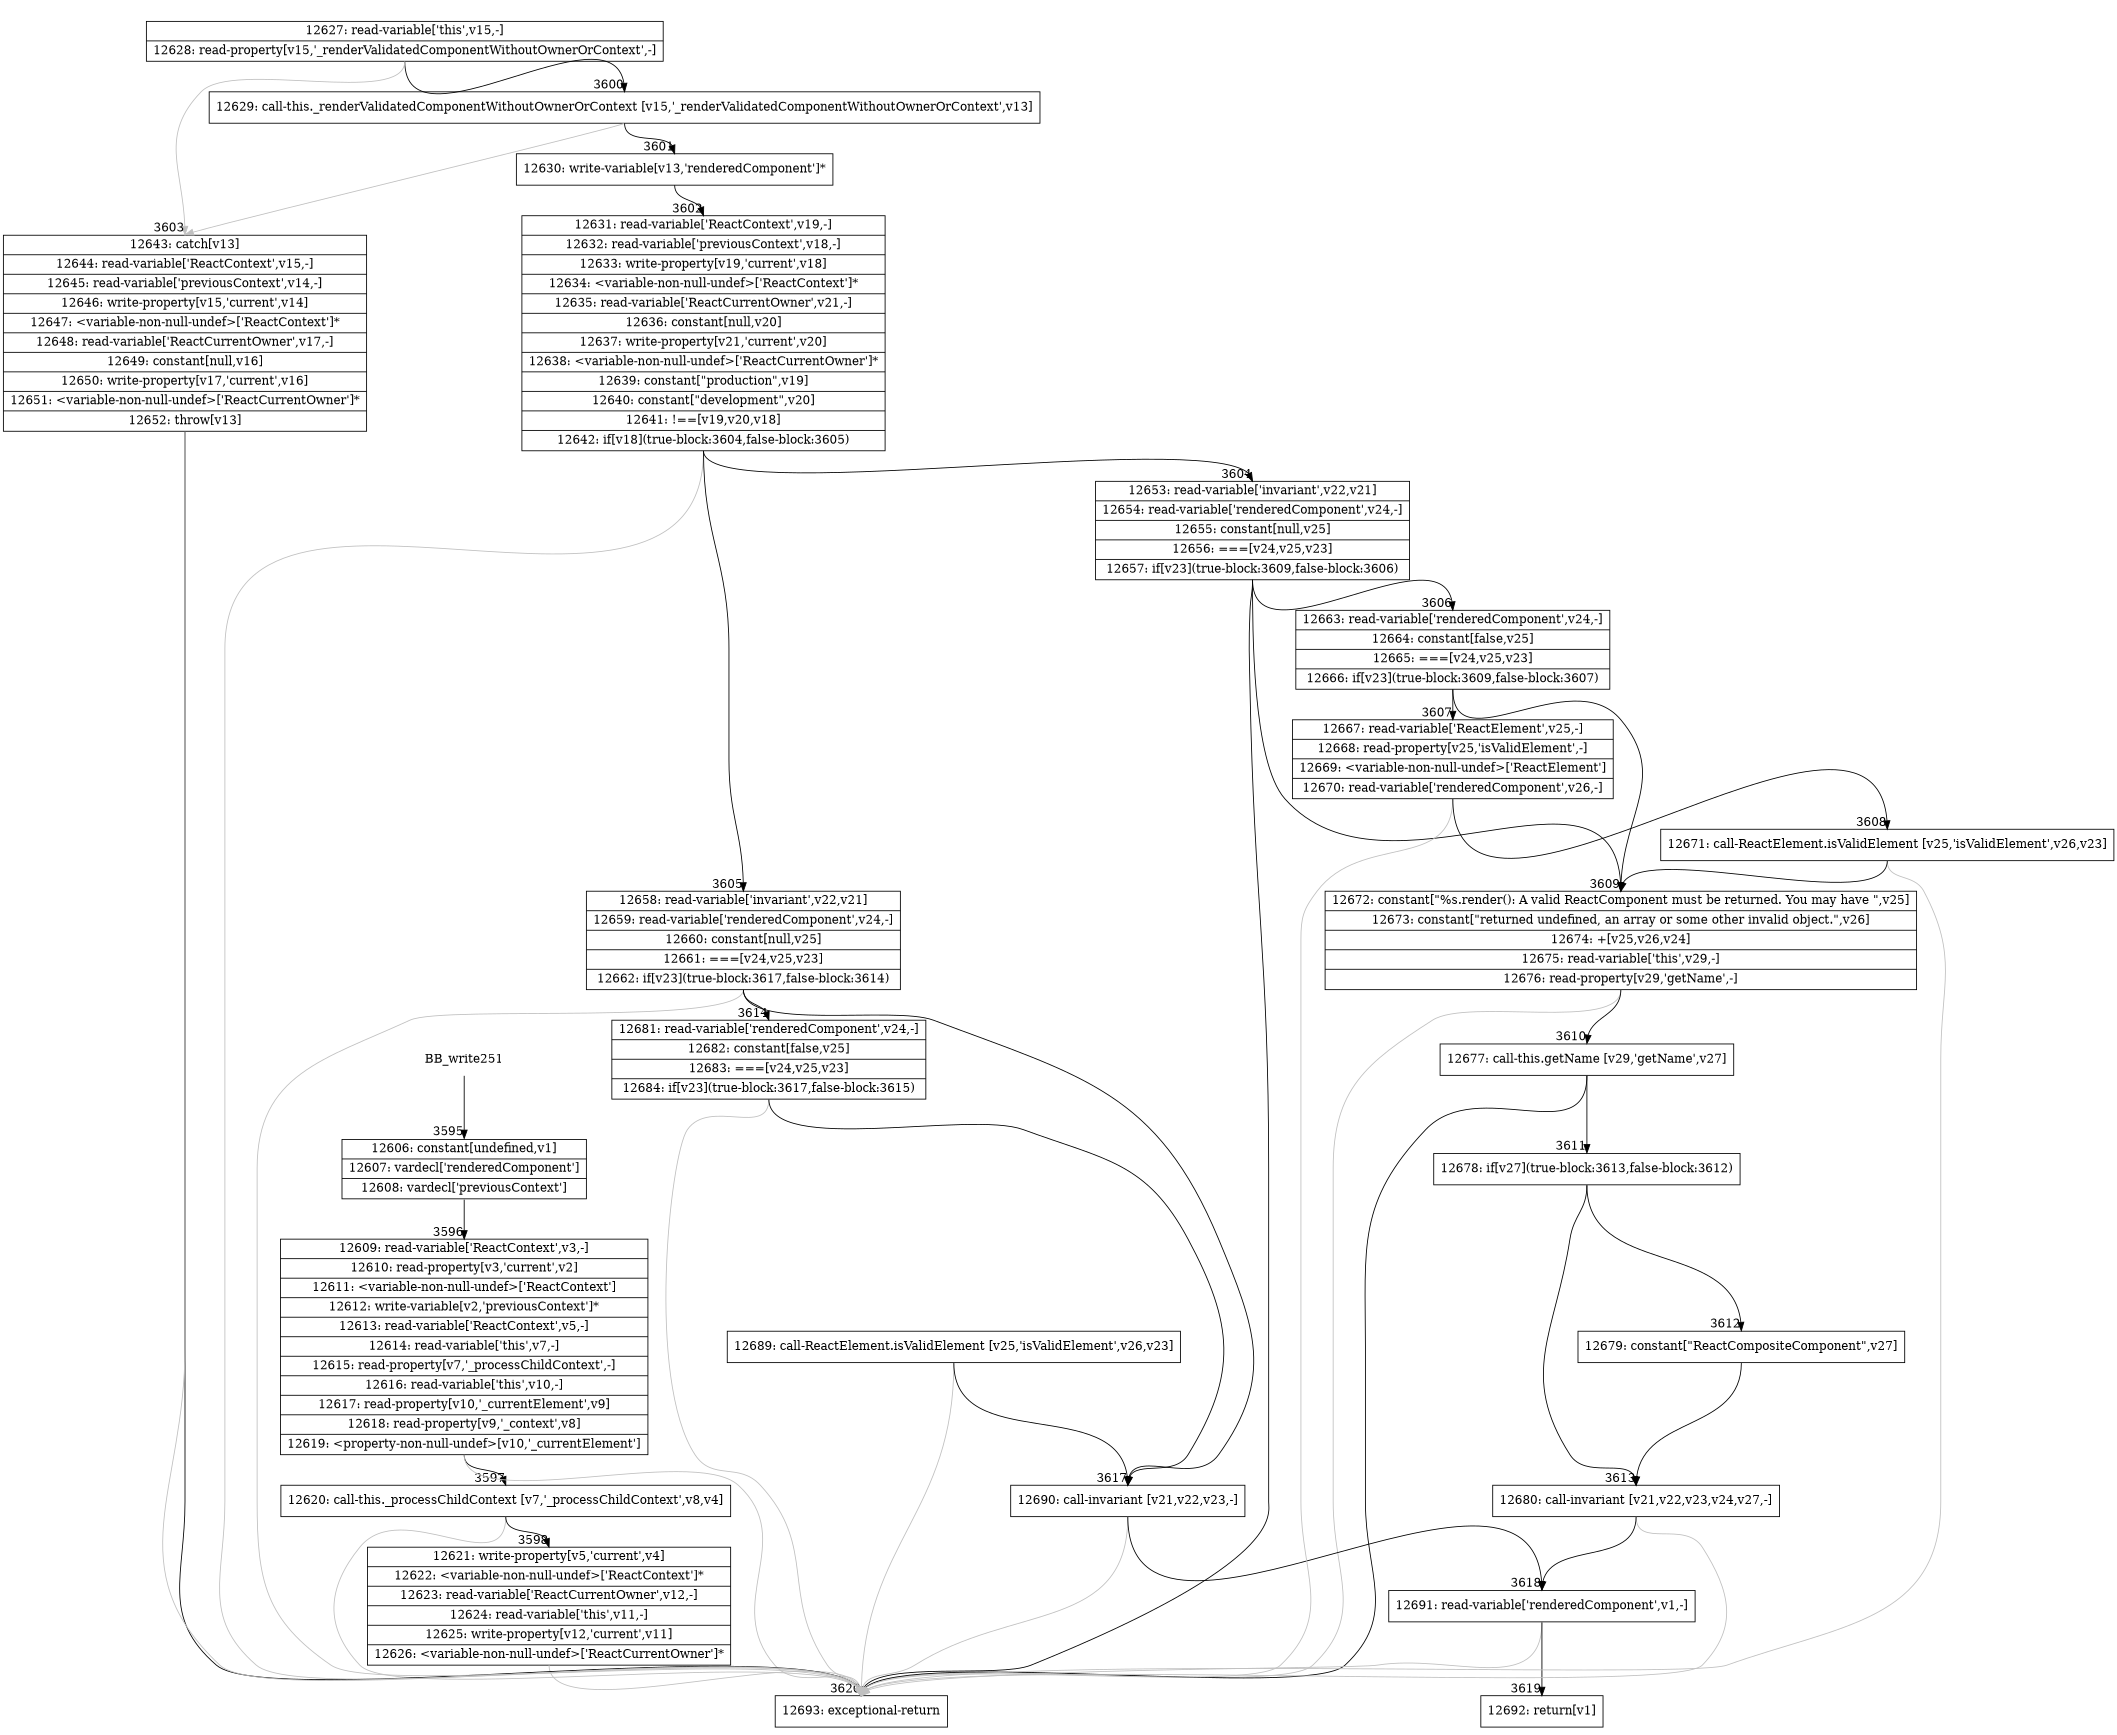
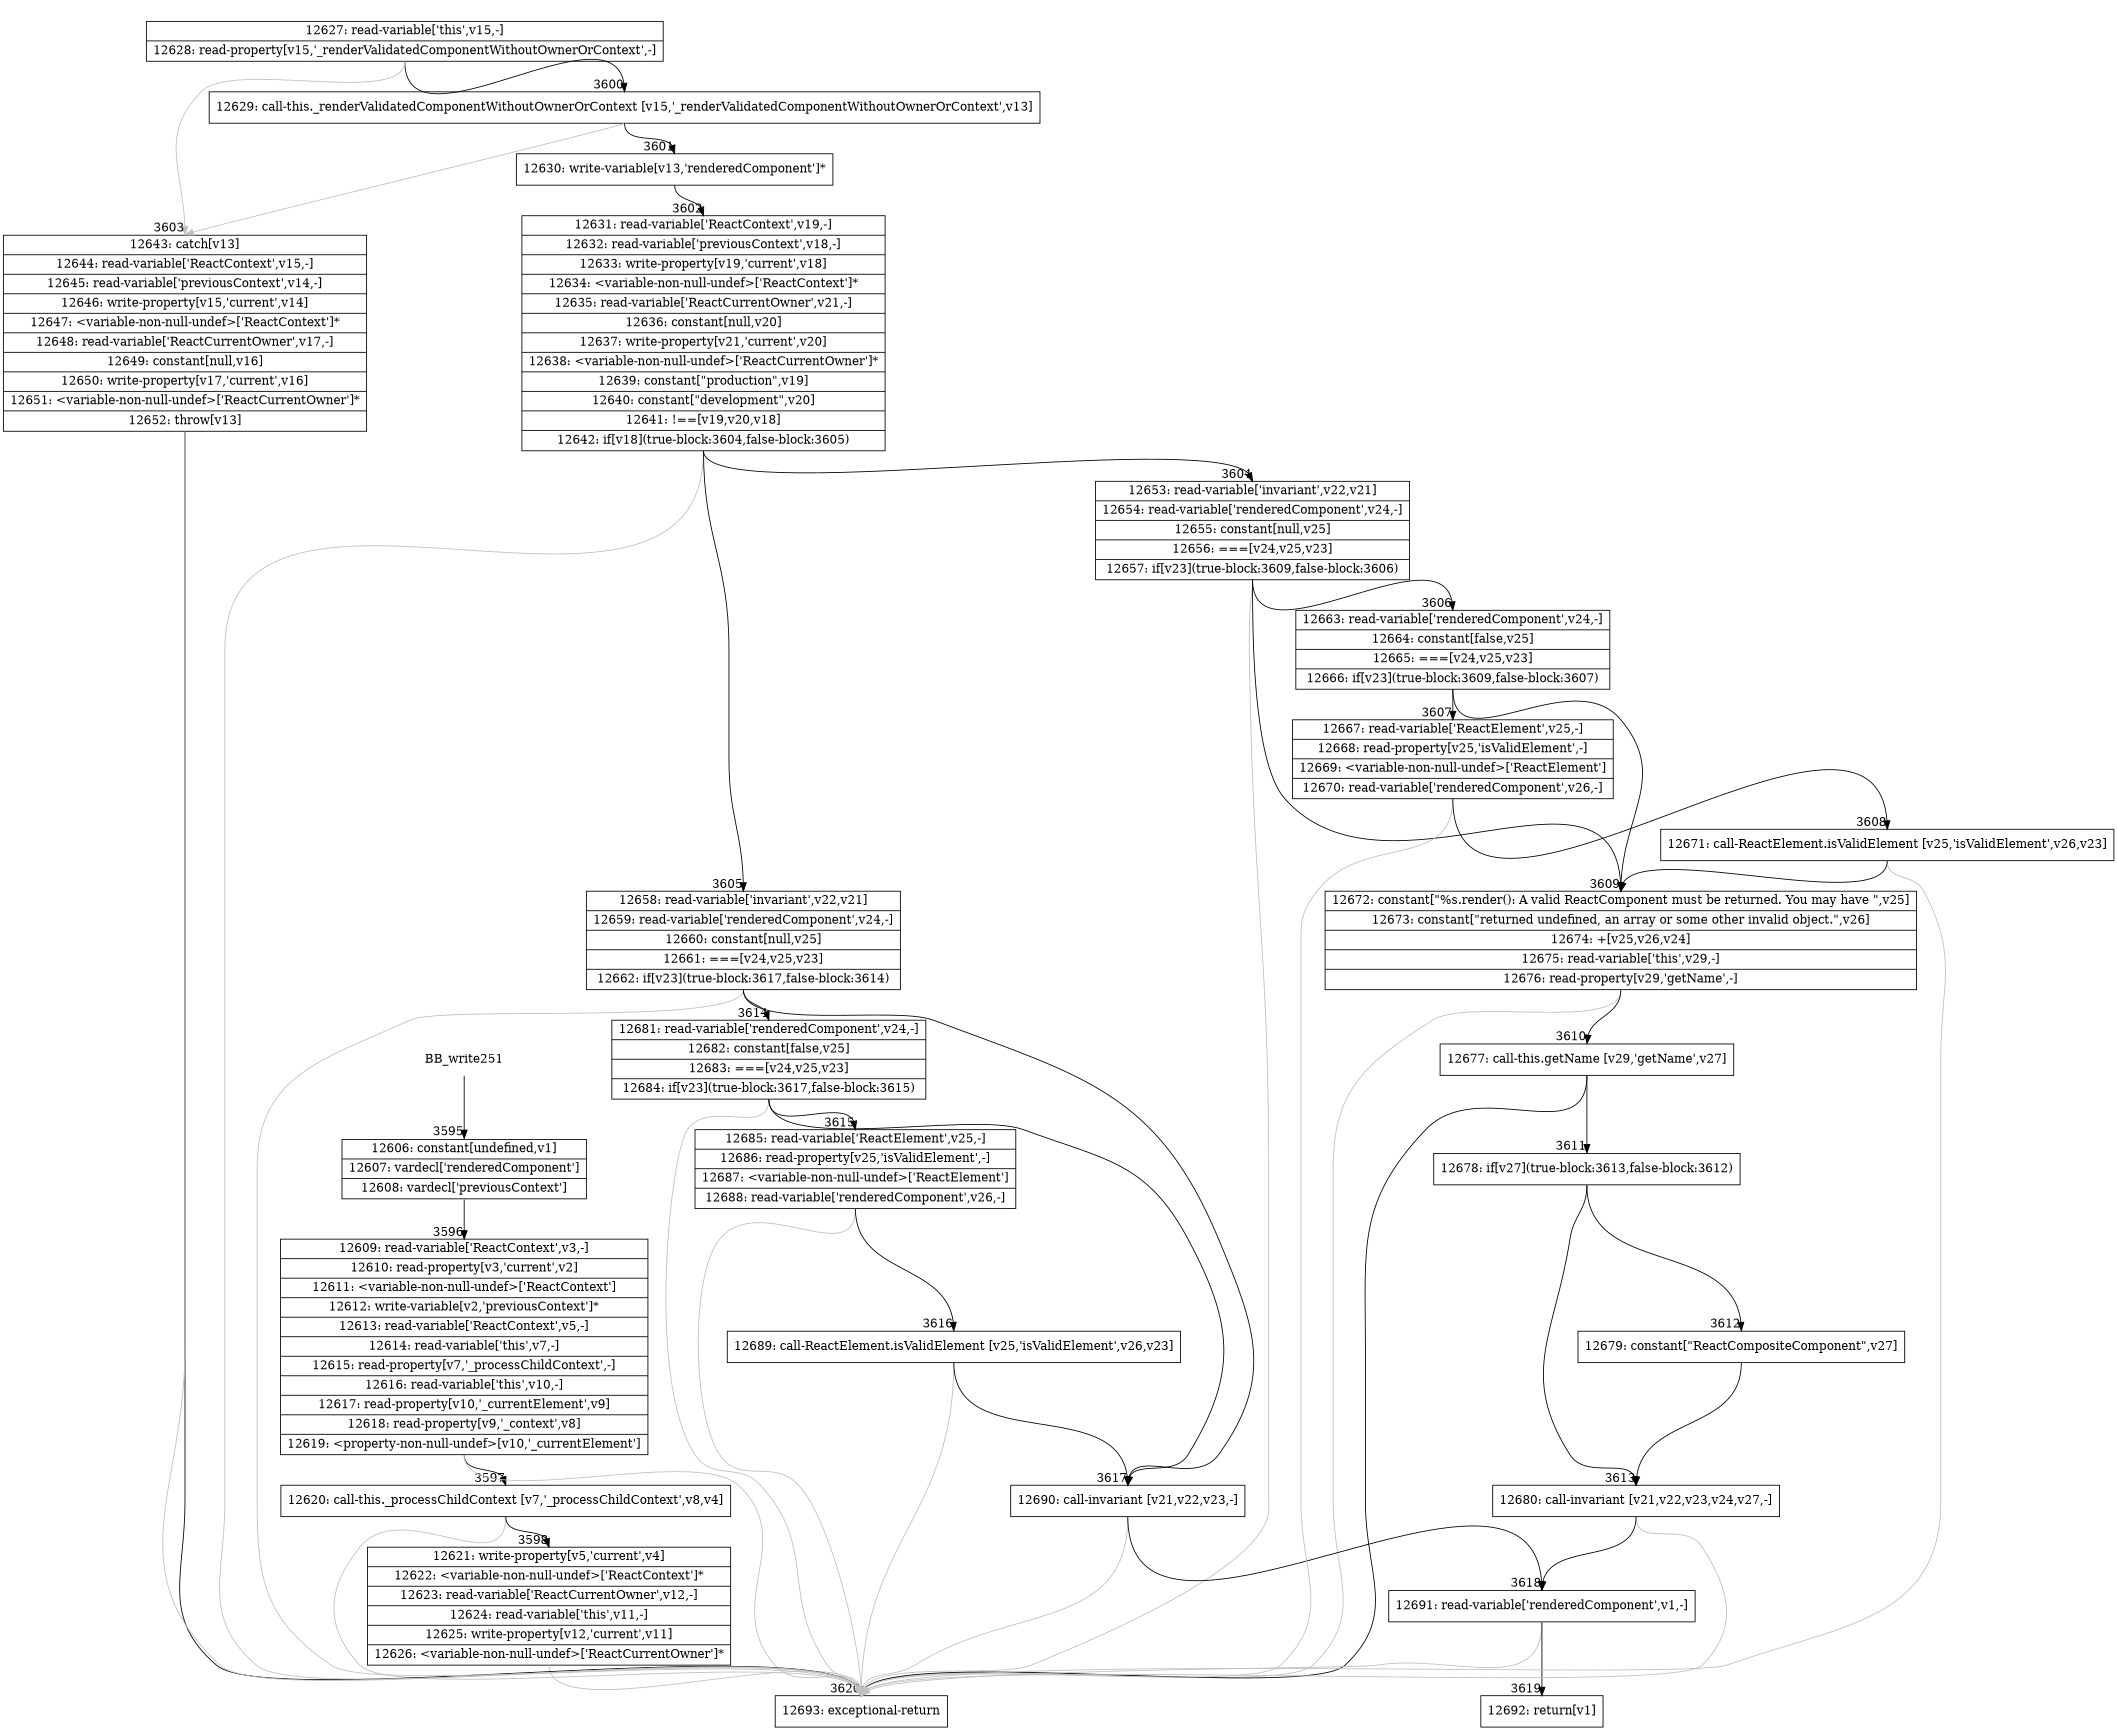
node "12685: read-variable['ReactElement',v25,-]": added
edge "12653: read-variable['invariant',v22,v21]" -> "12693: exceptional-return": color black -> gray
